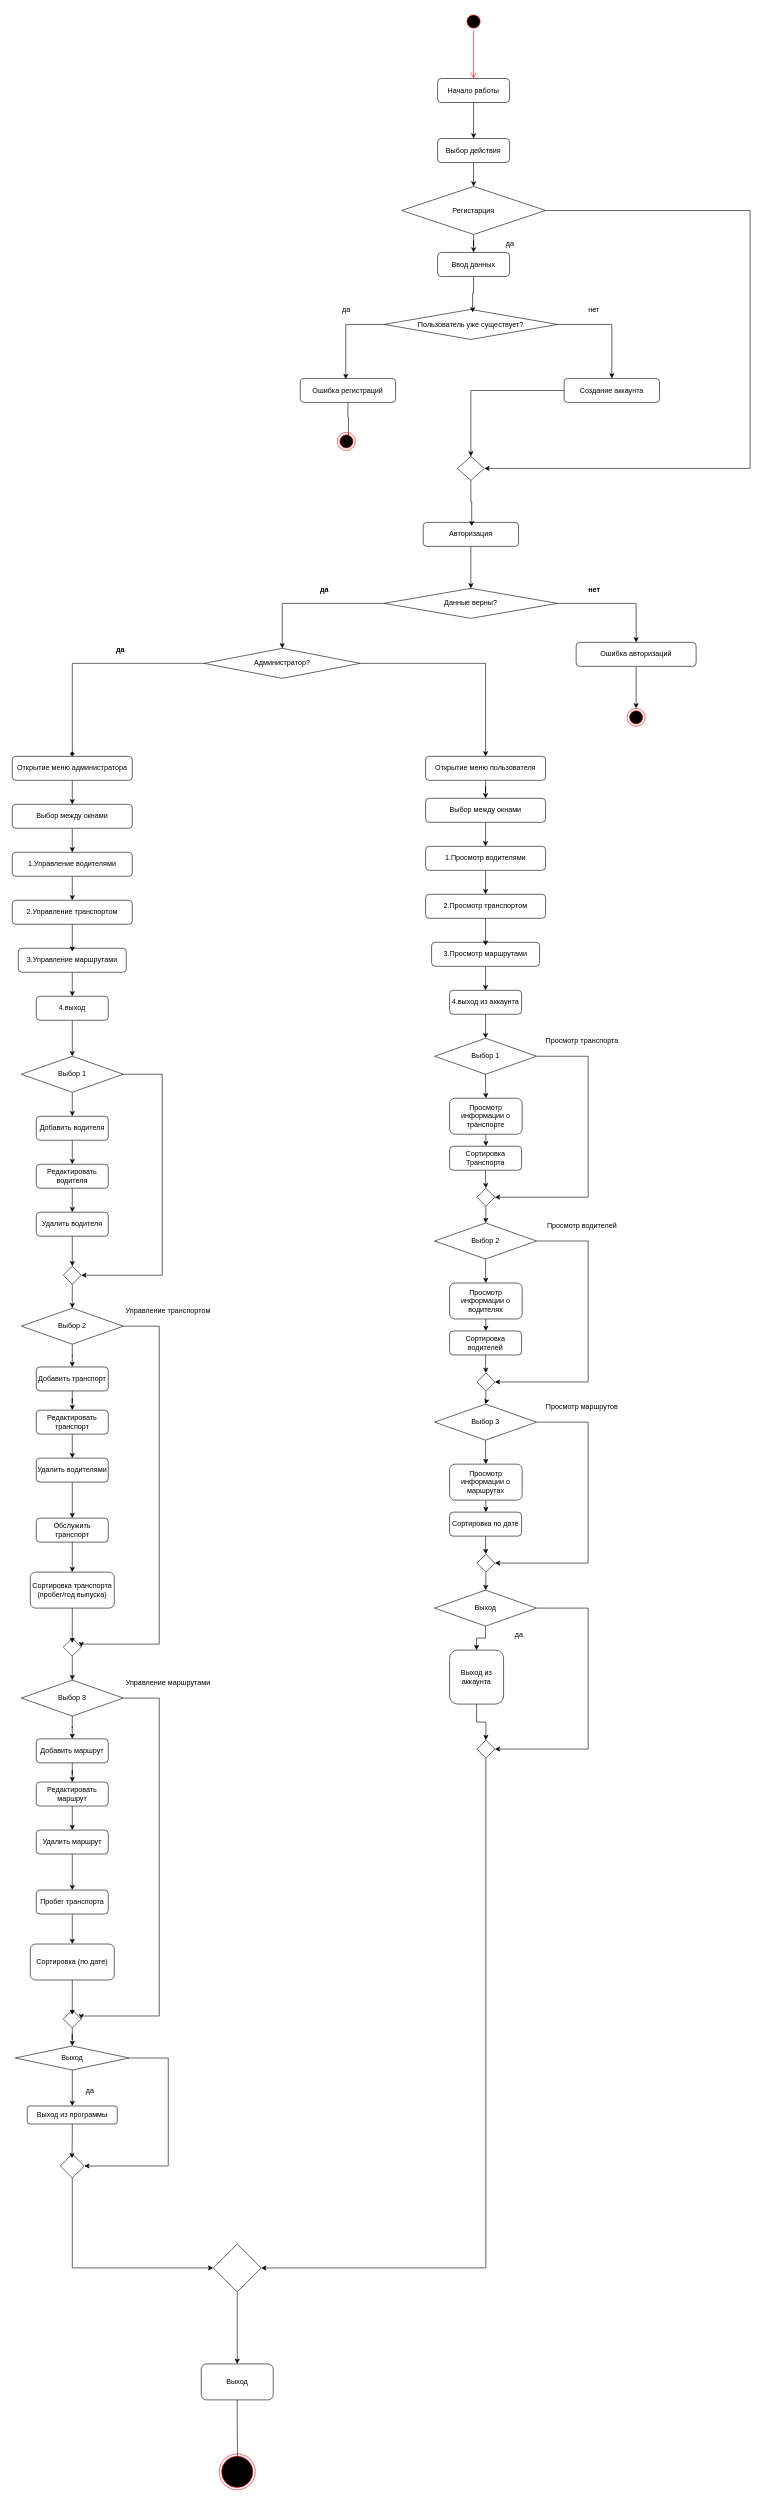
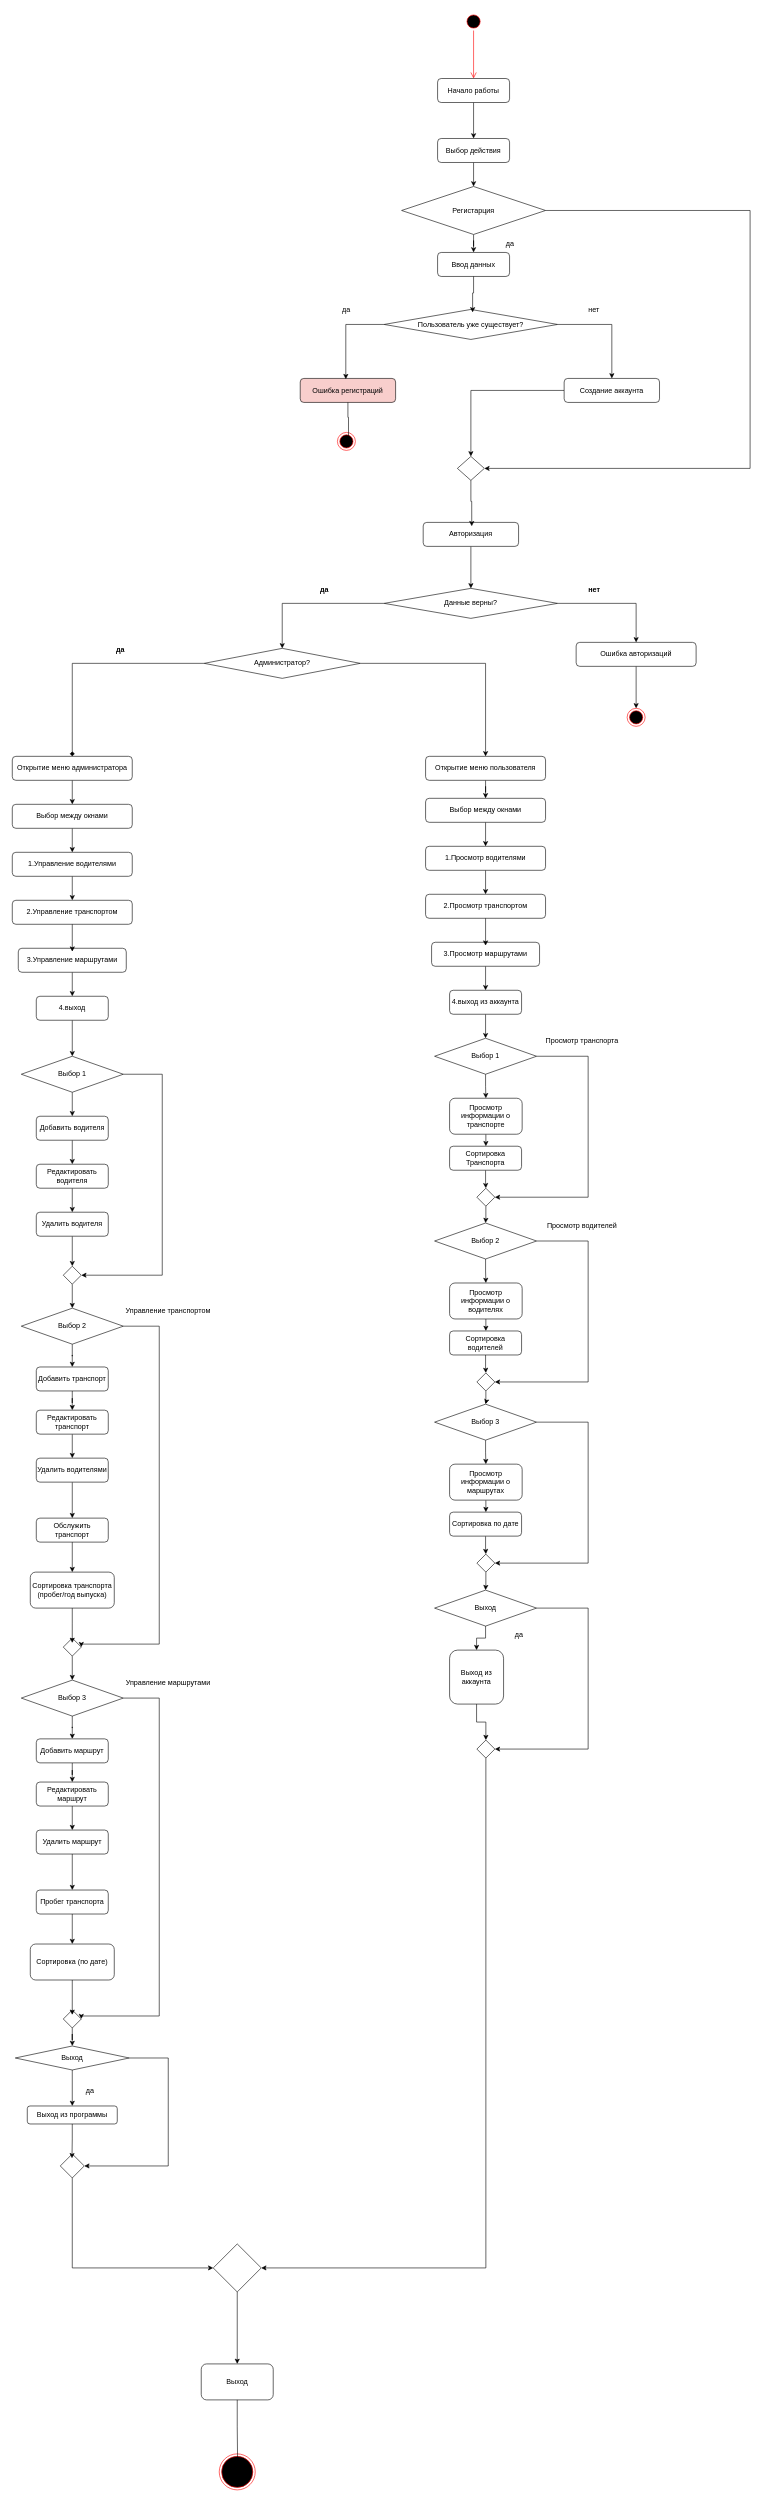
node "Ошибка регистраций": fillcolor #ffffff -> #f8cecc
node "Просмотр маршрутов": removed
